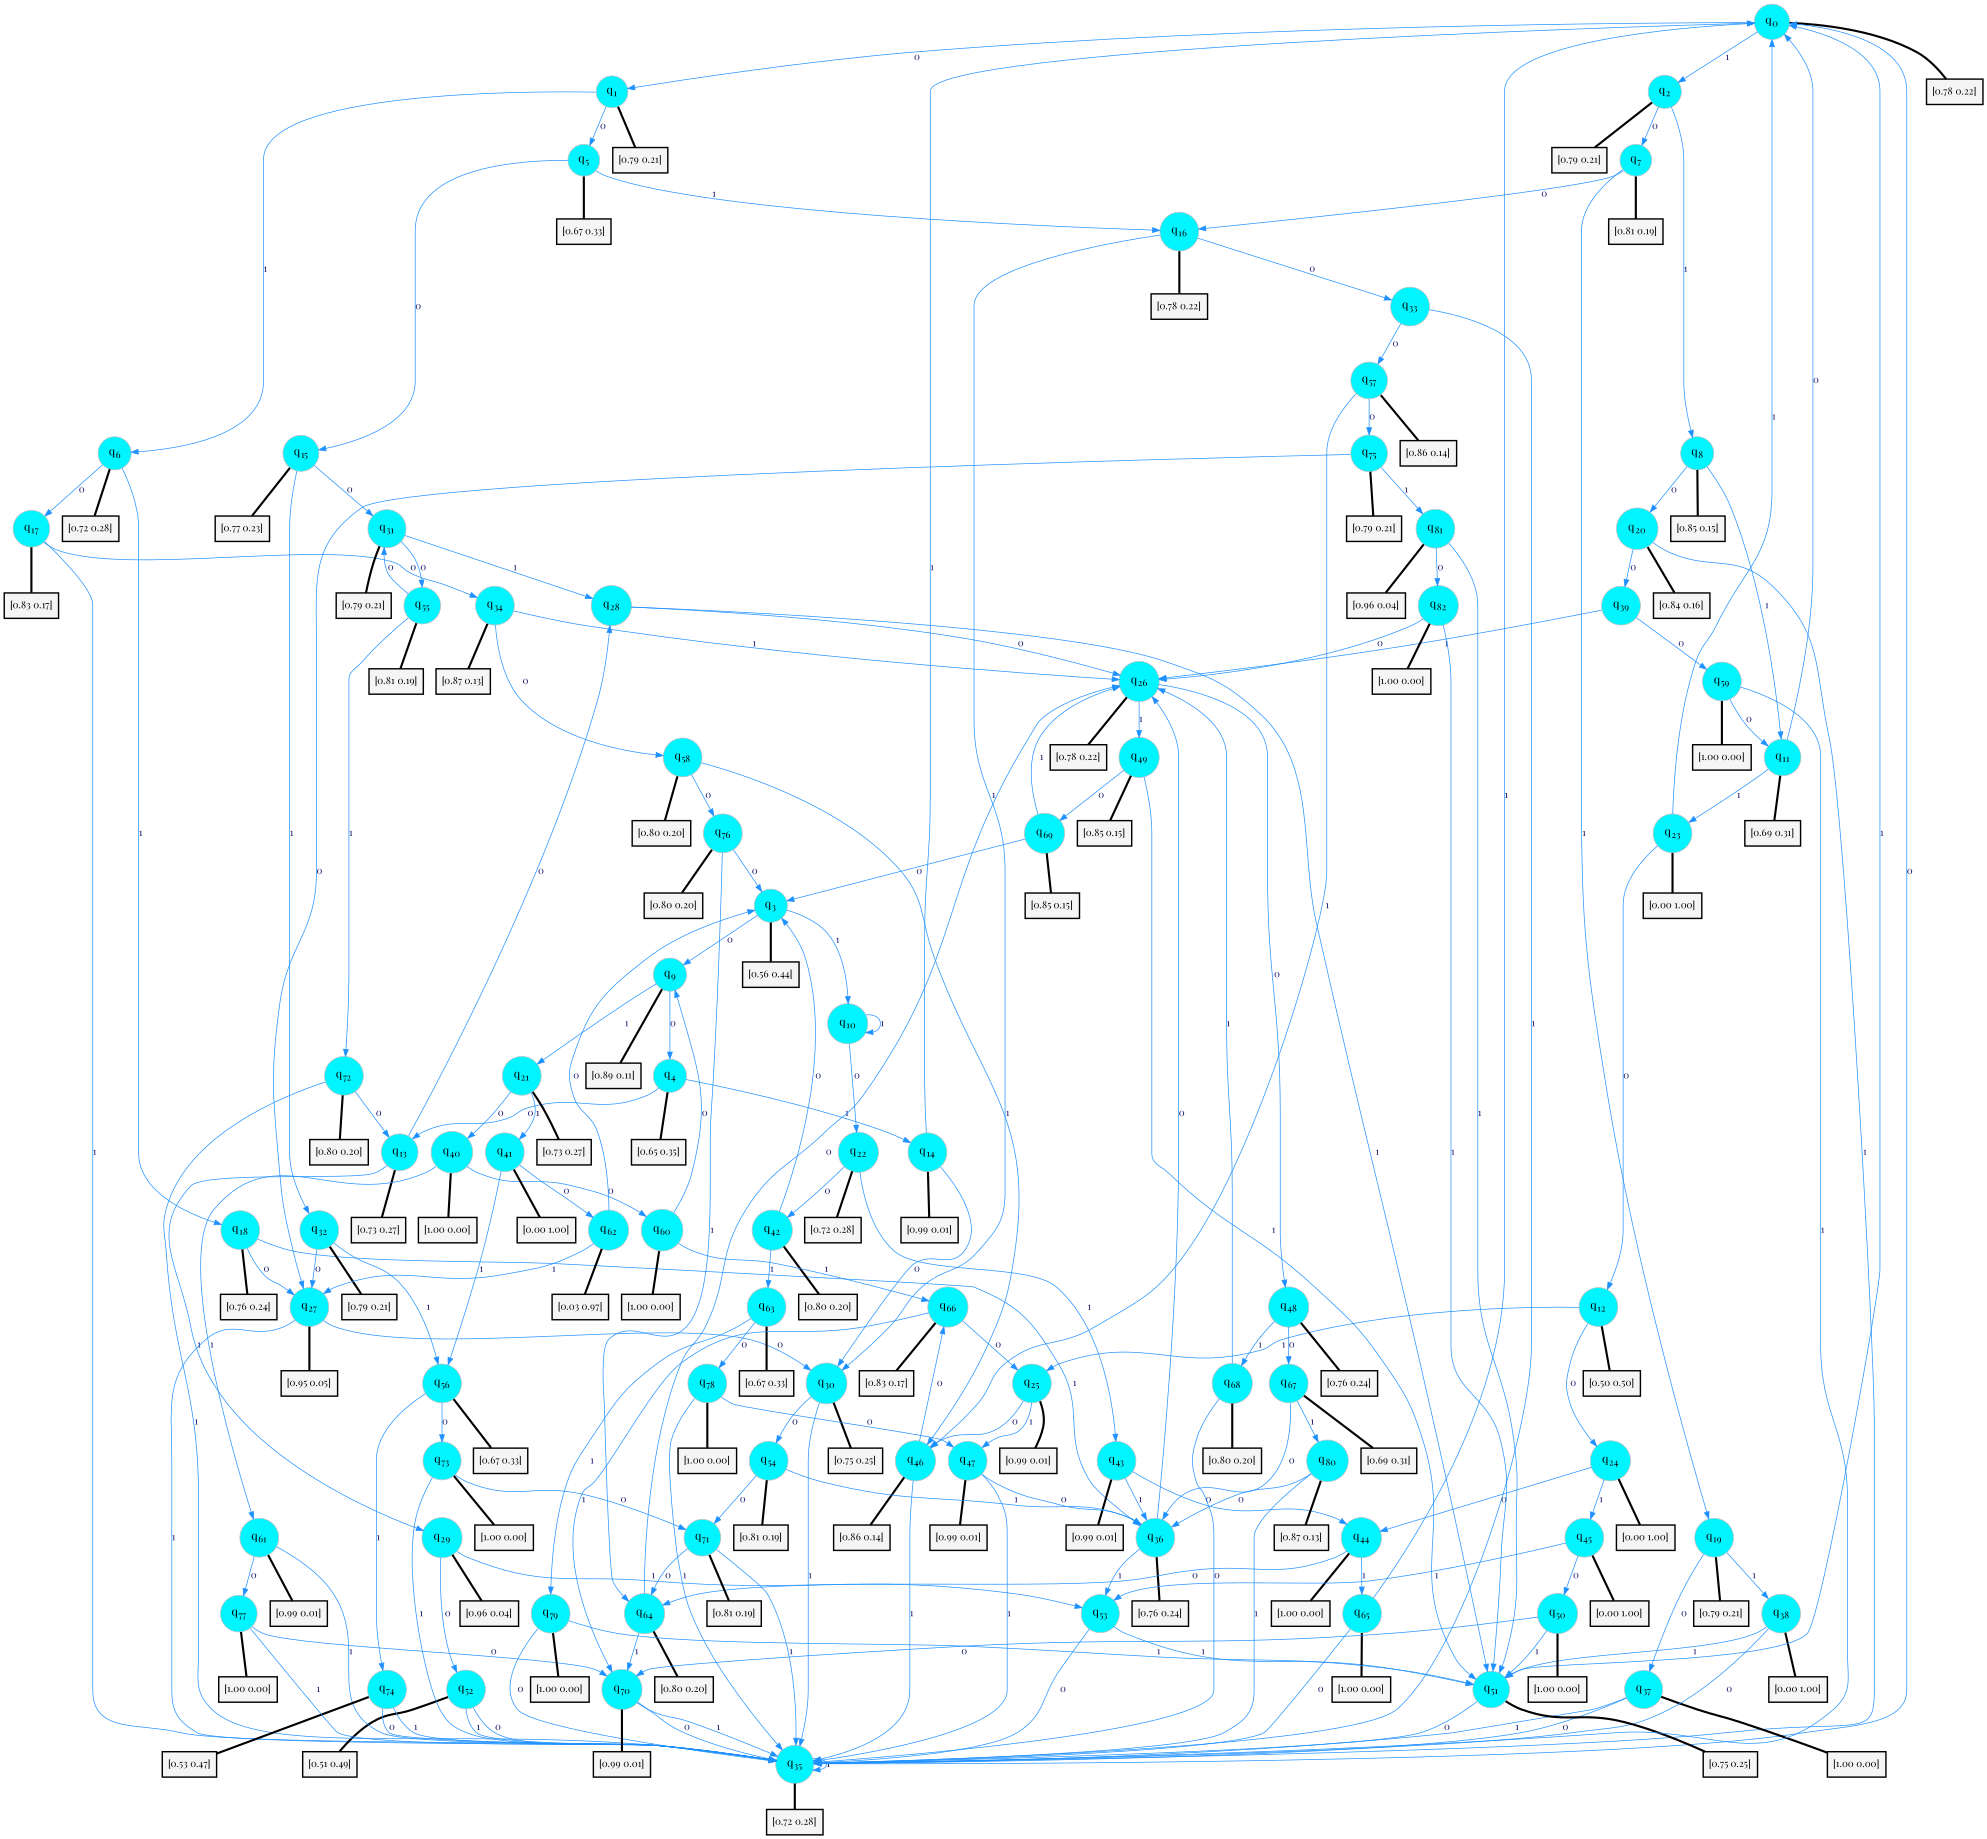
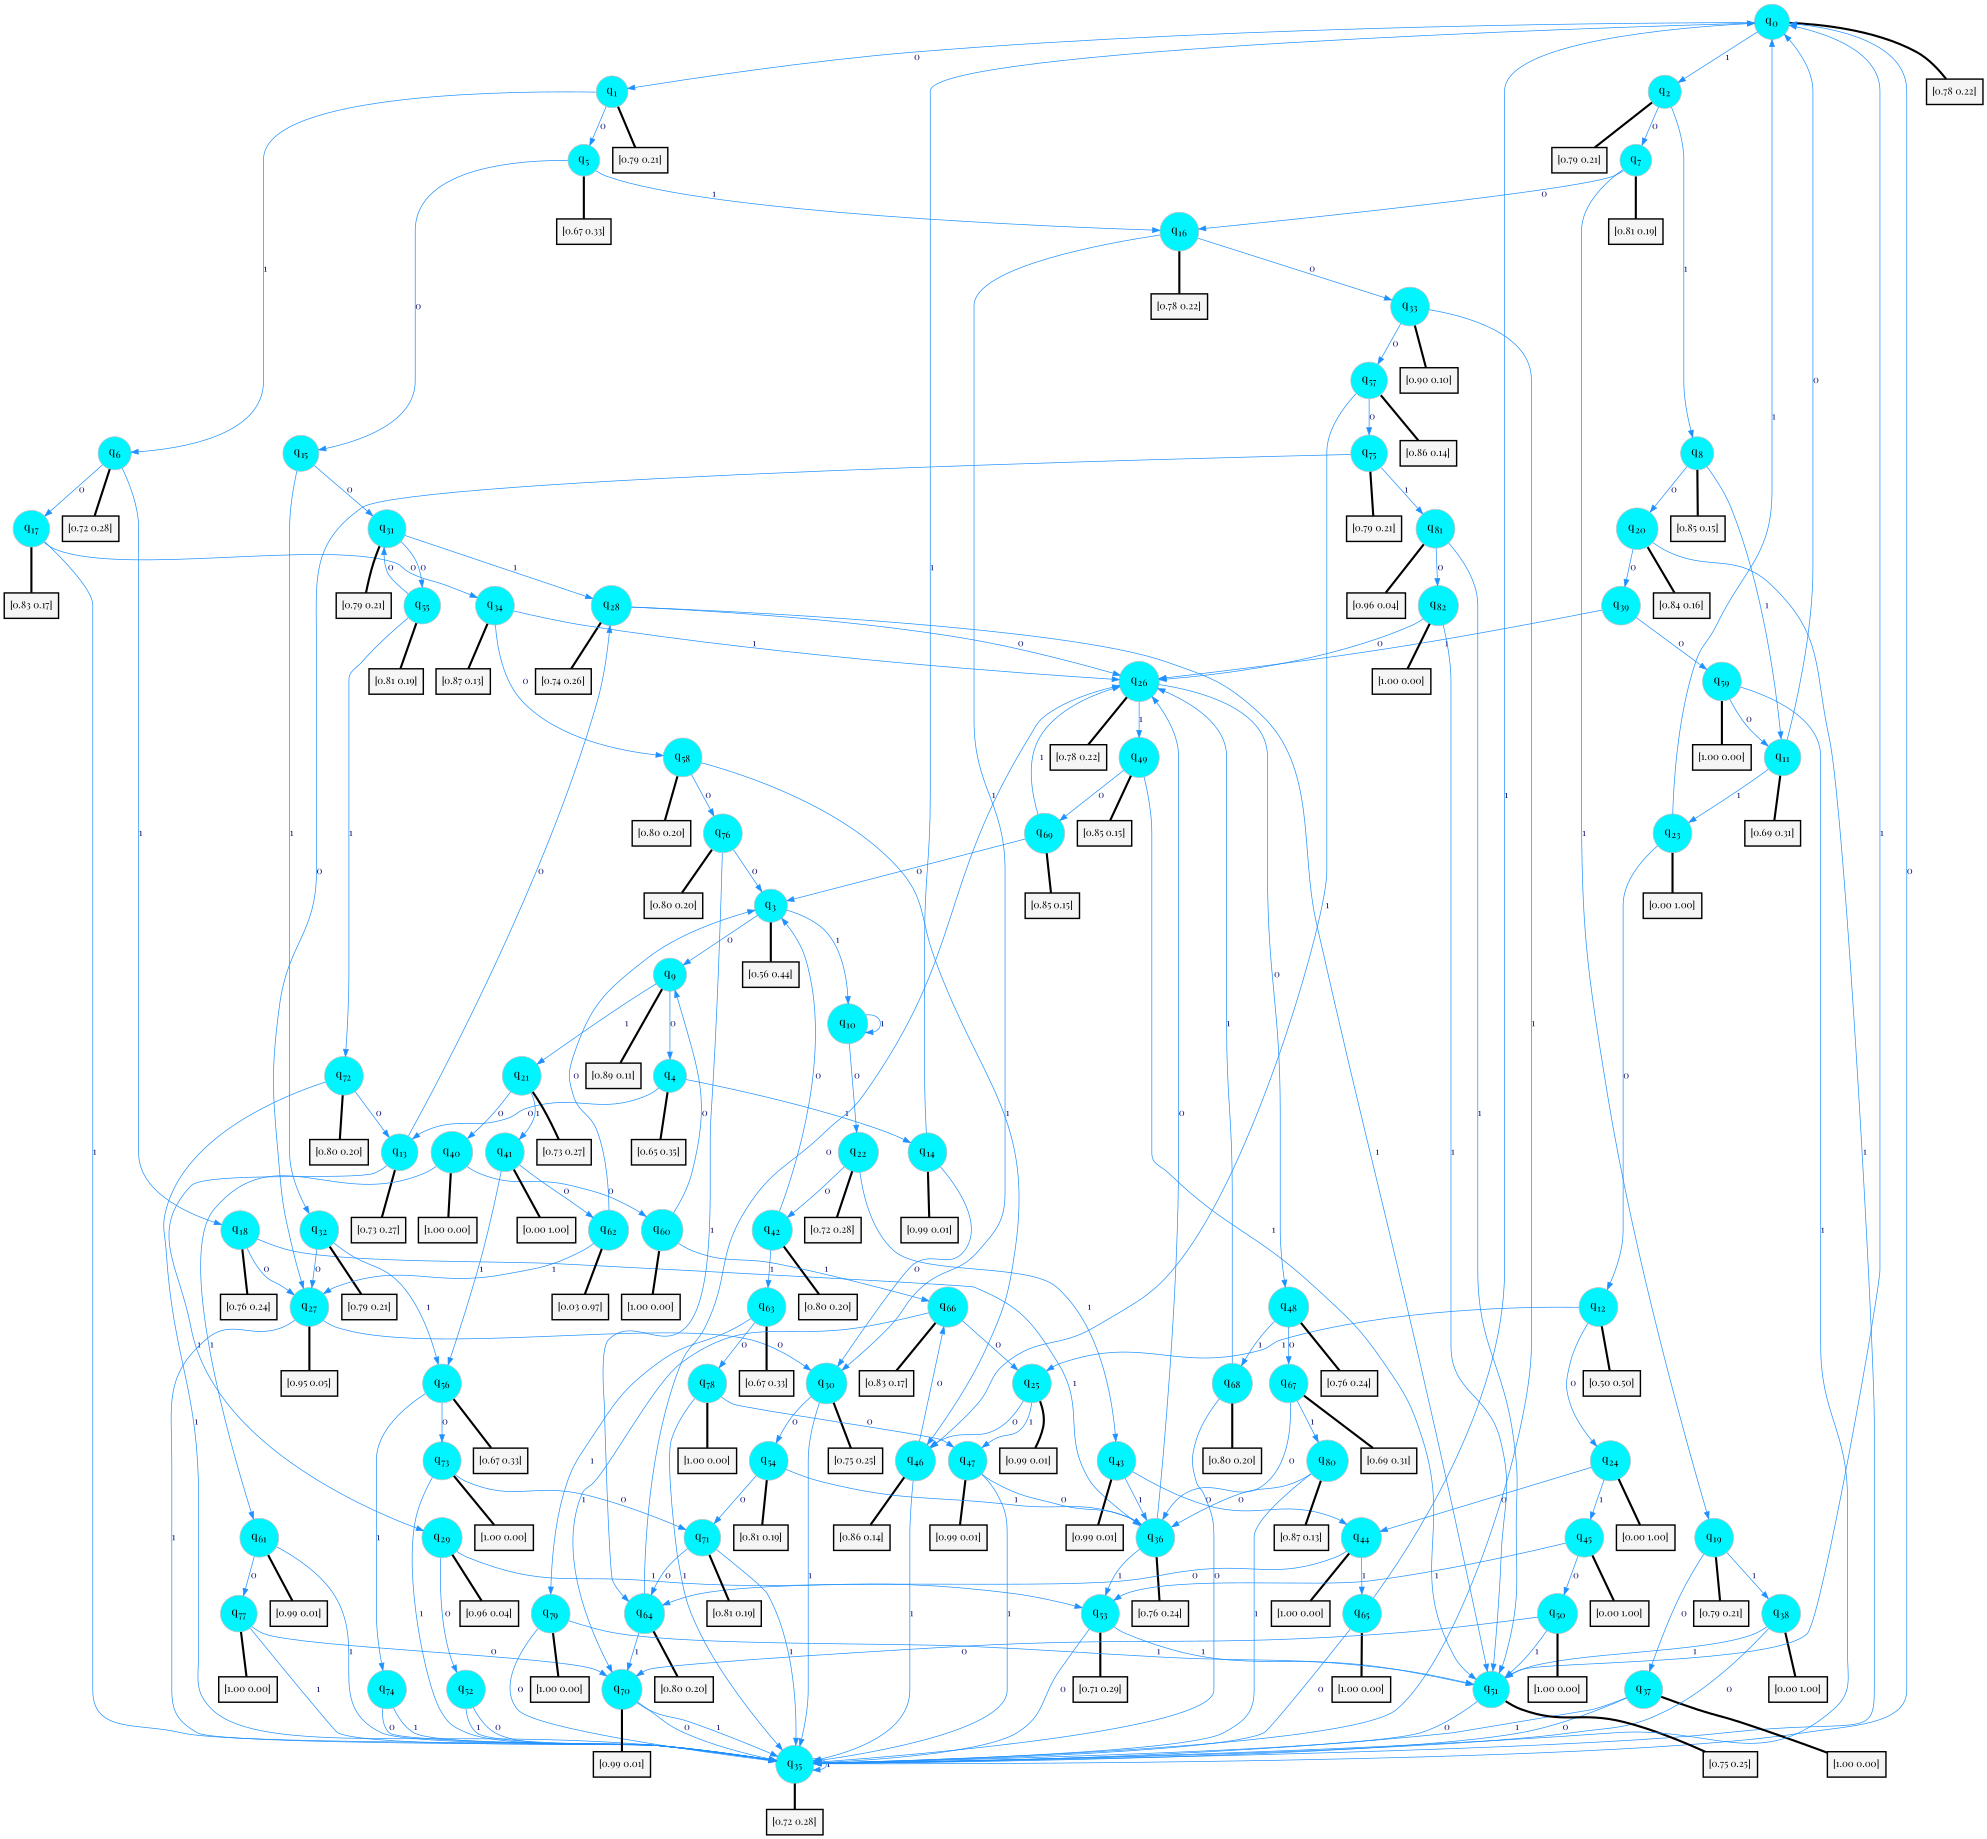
node "[0.90 0.10]": added
node "[0.77 0.23]": removed
node "[0.74 0.26]": added
node "[0.71 0.29]": added
node "[0.53 0.47]": removed
node "[0.51 0.49]": removed
